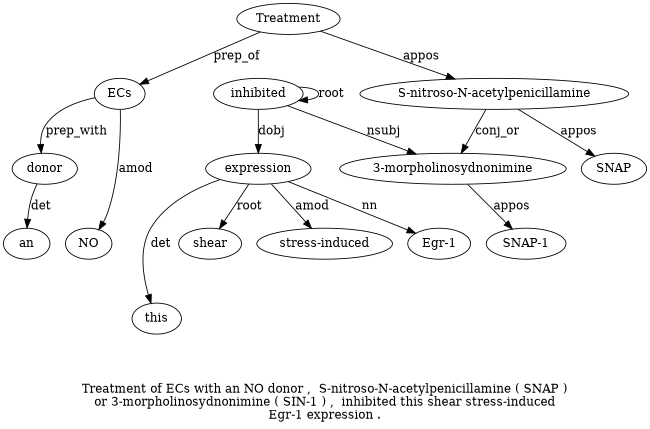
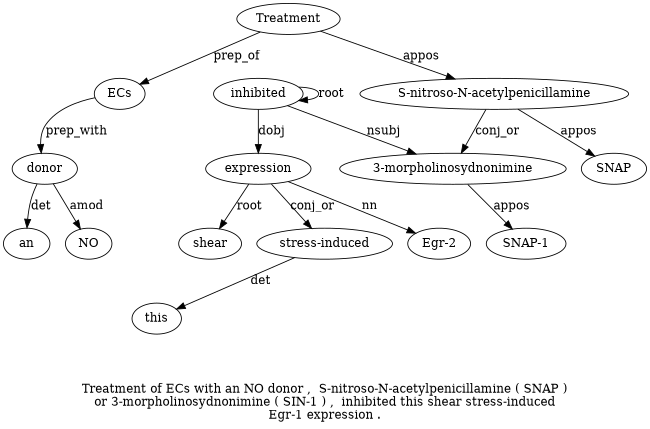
edge "ECs" -> "NO": now "donor" -> "NO"
edge "expression" -> "stress-induced": label "amod" -> "conj_or"
edge "expression" -> "this": now "stress-induced" -> "this"
node "Egr-1": label "Egr-1" -> "Egr-2"
